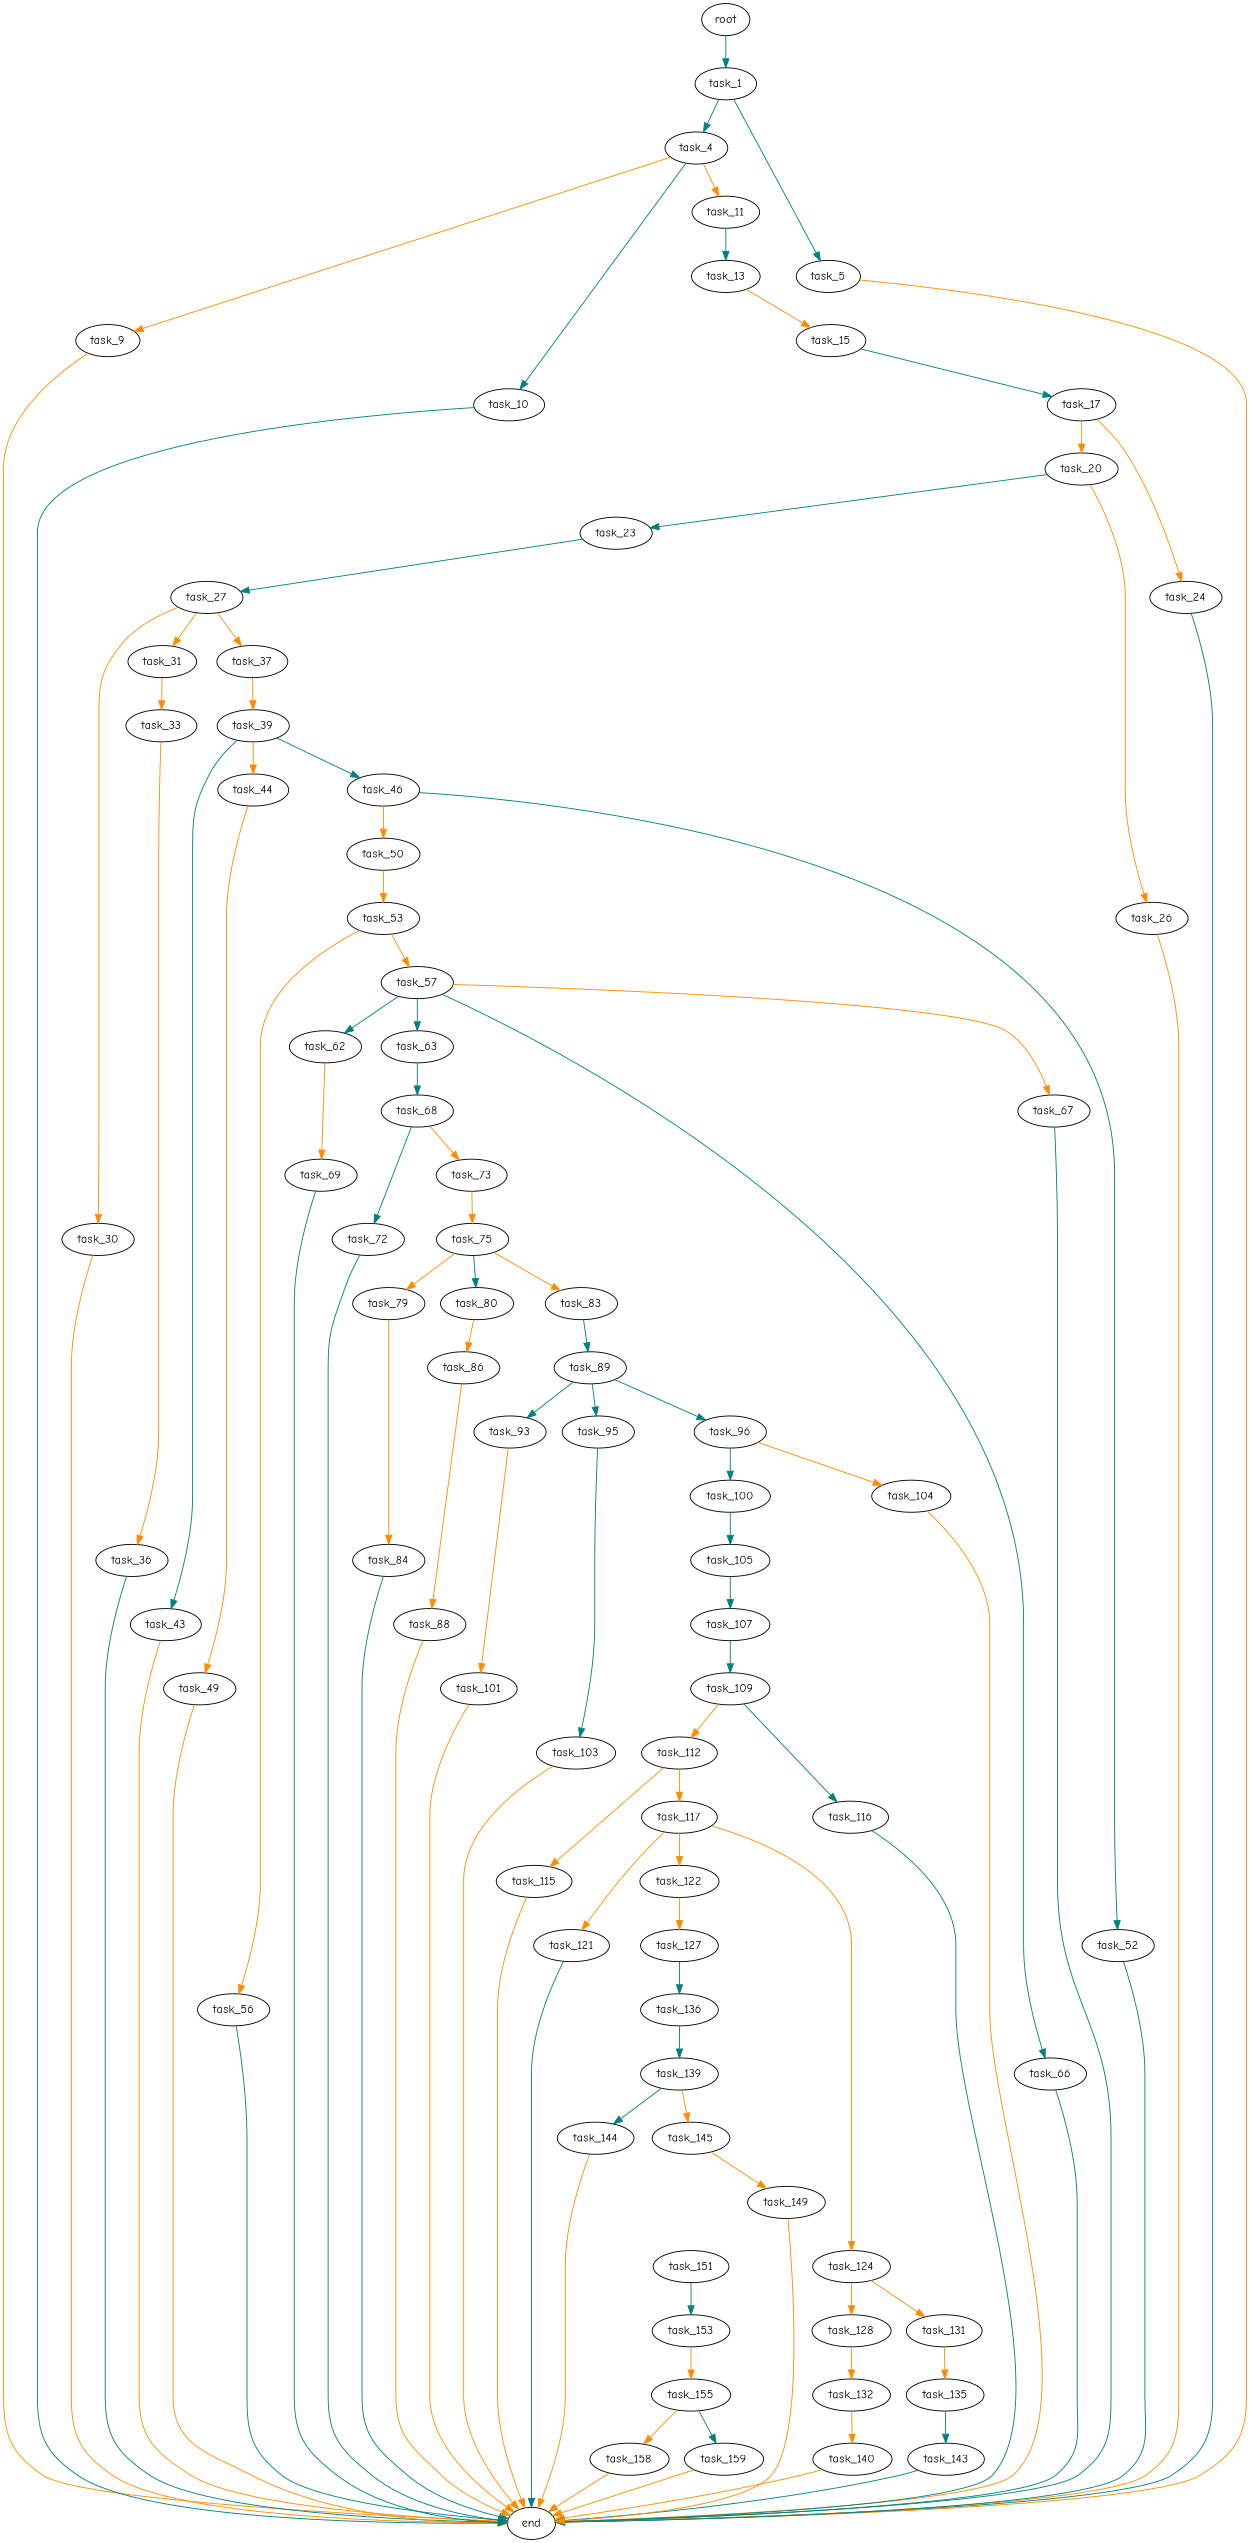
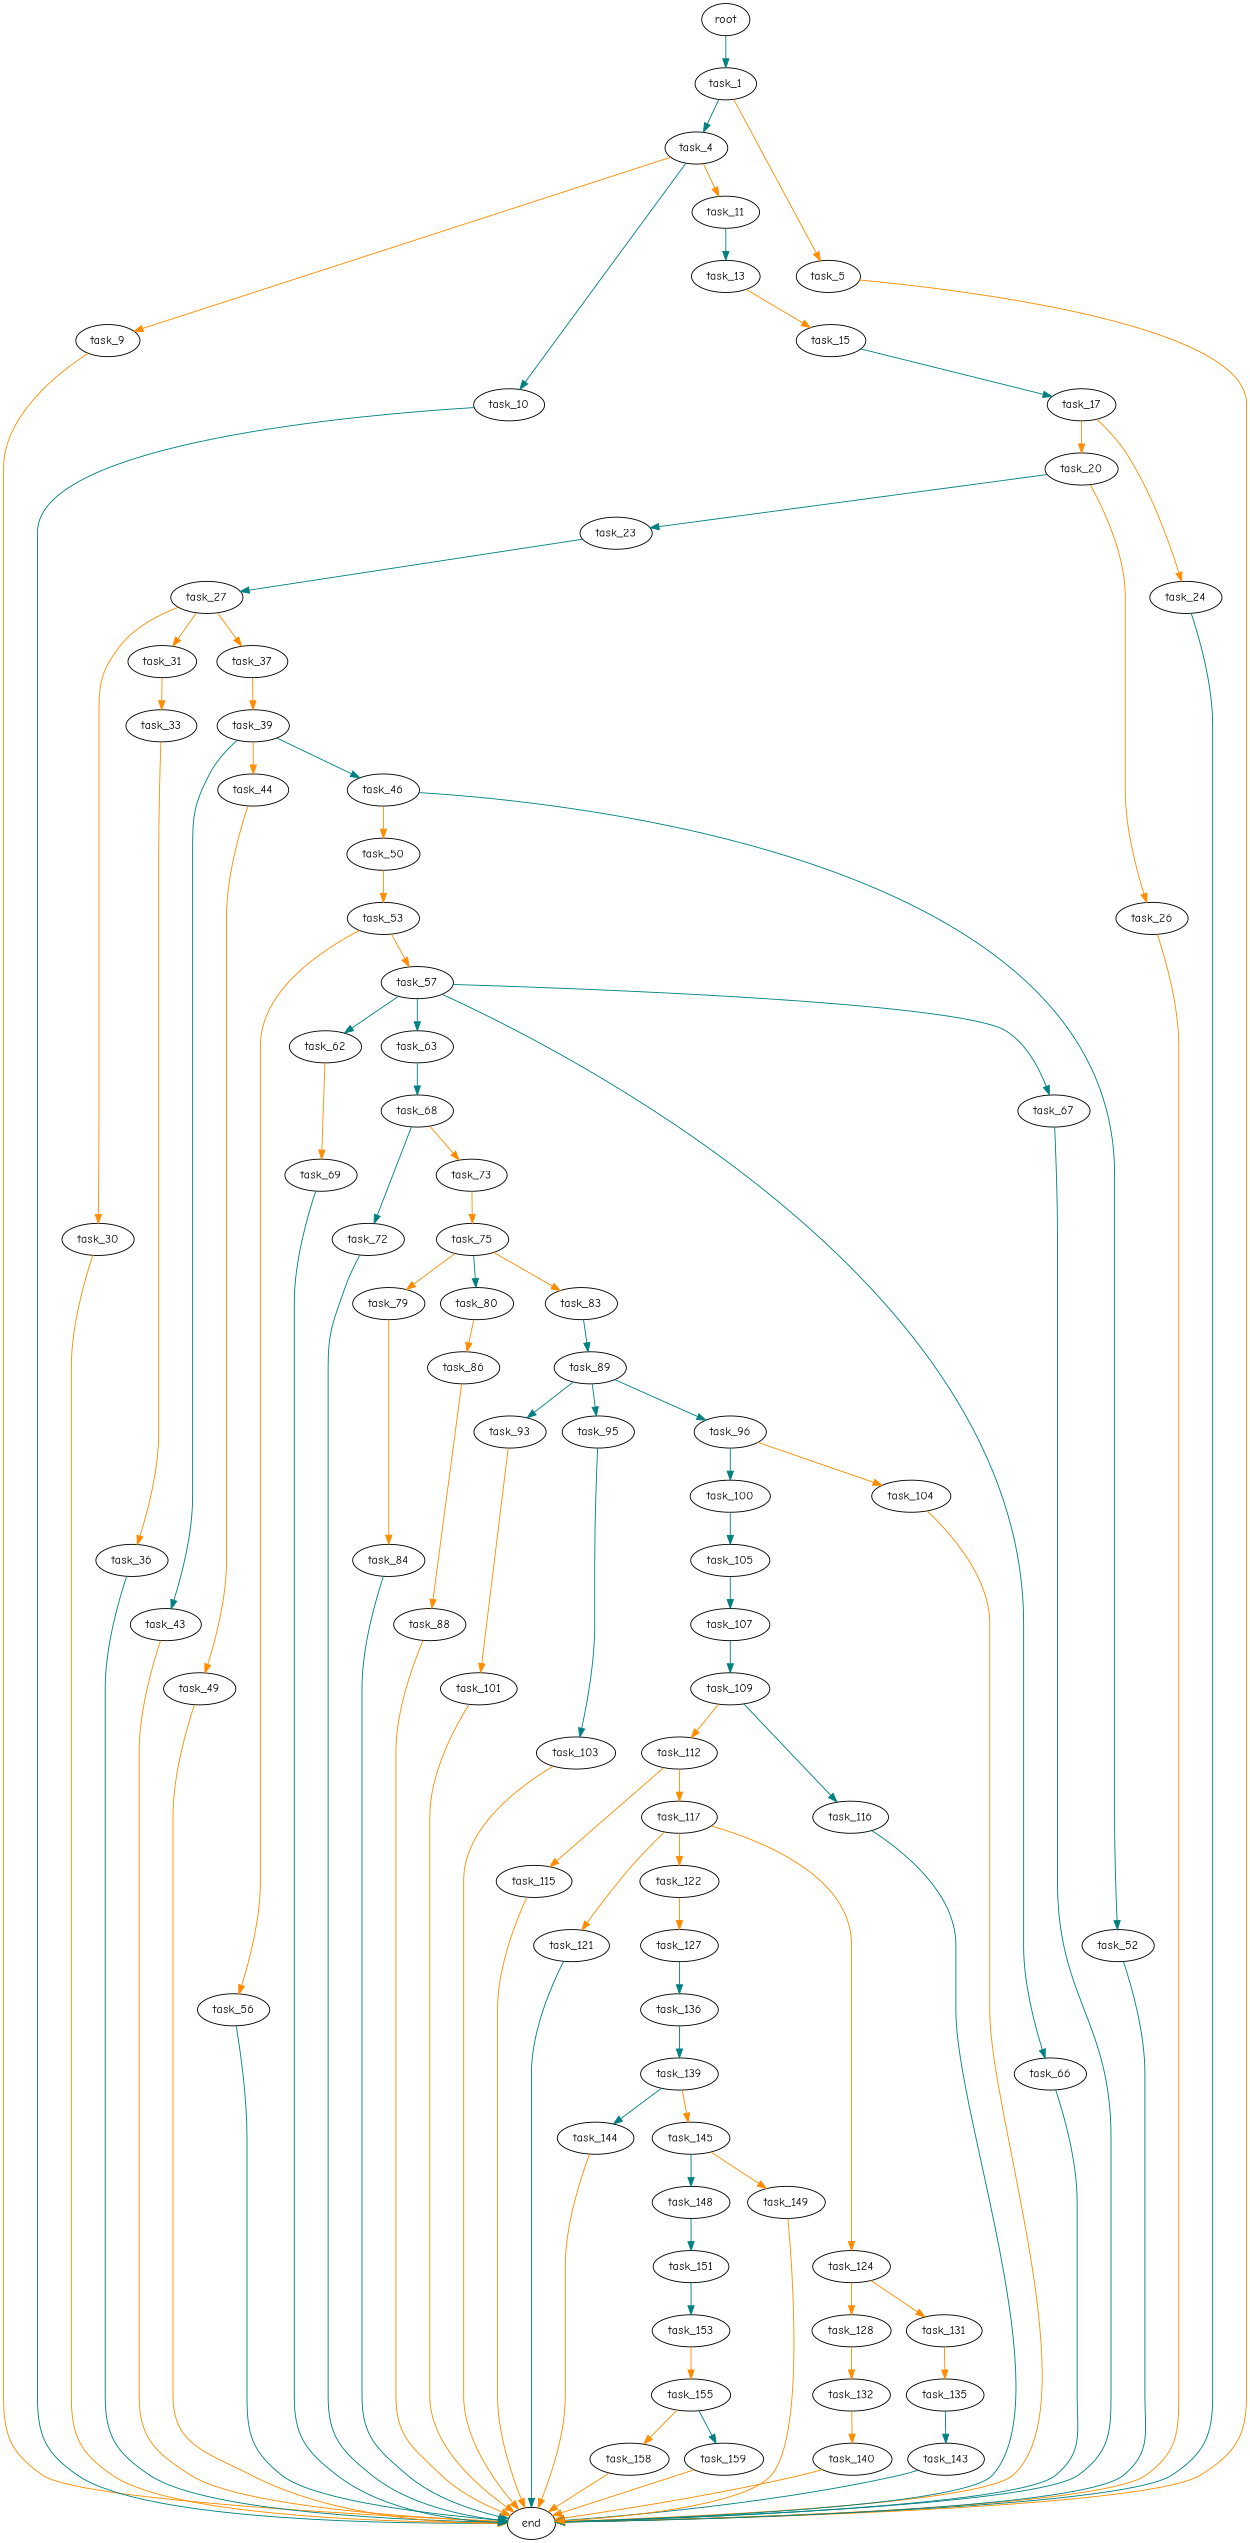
edge "task_1" -> "task_5": color teal -> darkorange
edge "task_57" -> "task_67": color darkorange -> teal
node "task_148": added
